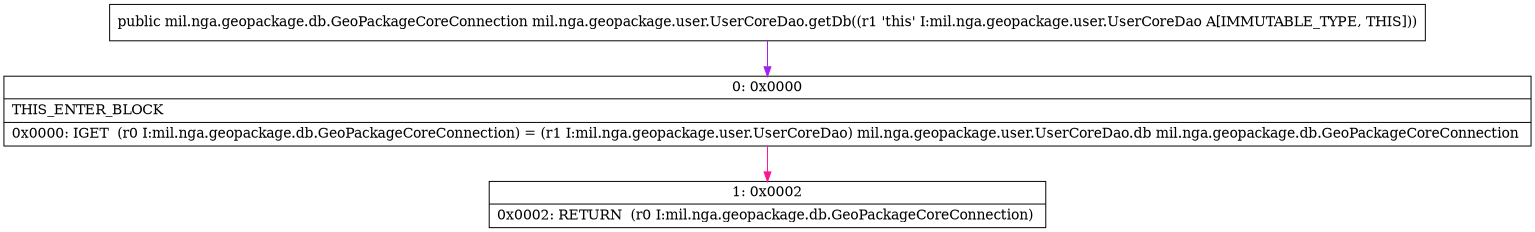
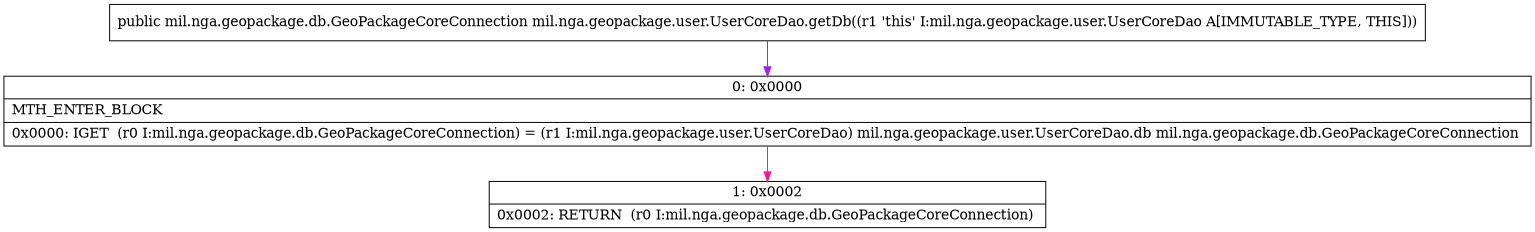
node "0: 0x0000": text "THIS_ENTER_BLOCK" -> "MTH_ENTER_BLOCK"
